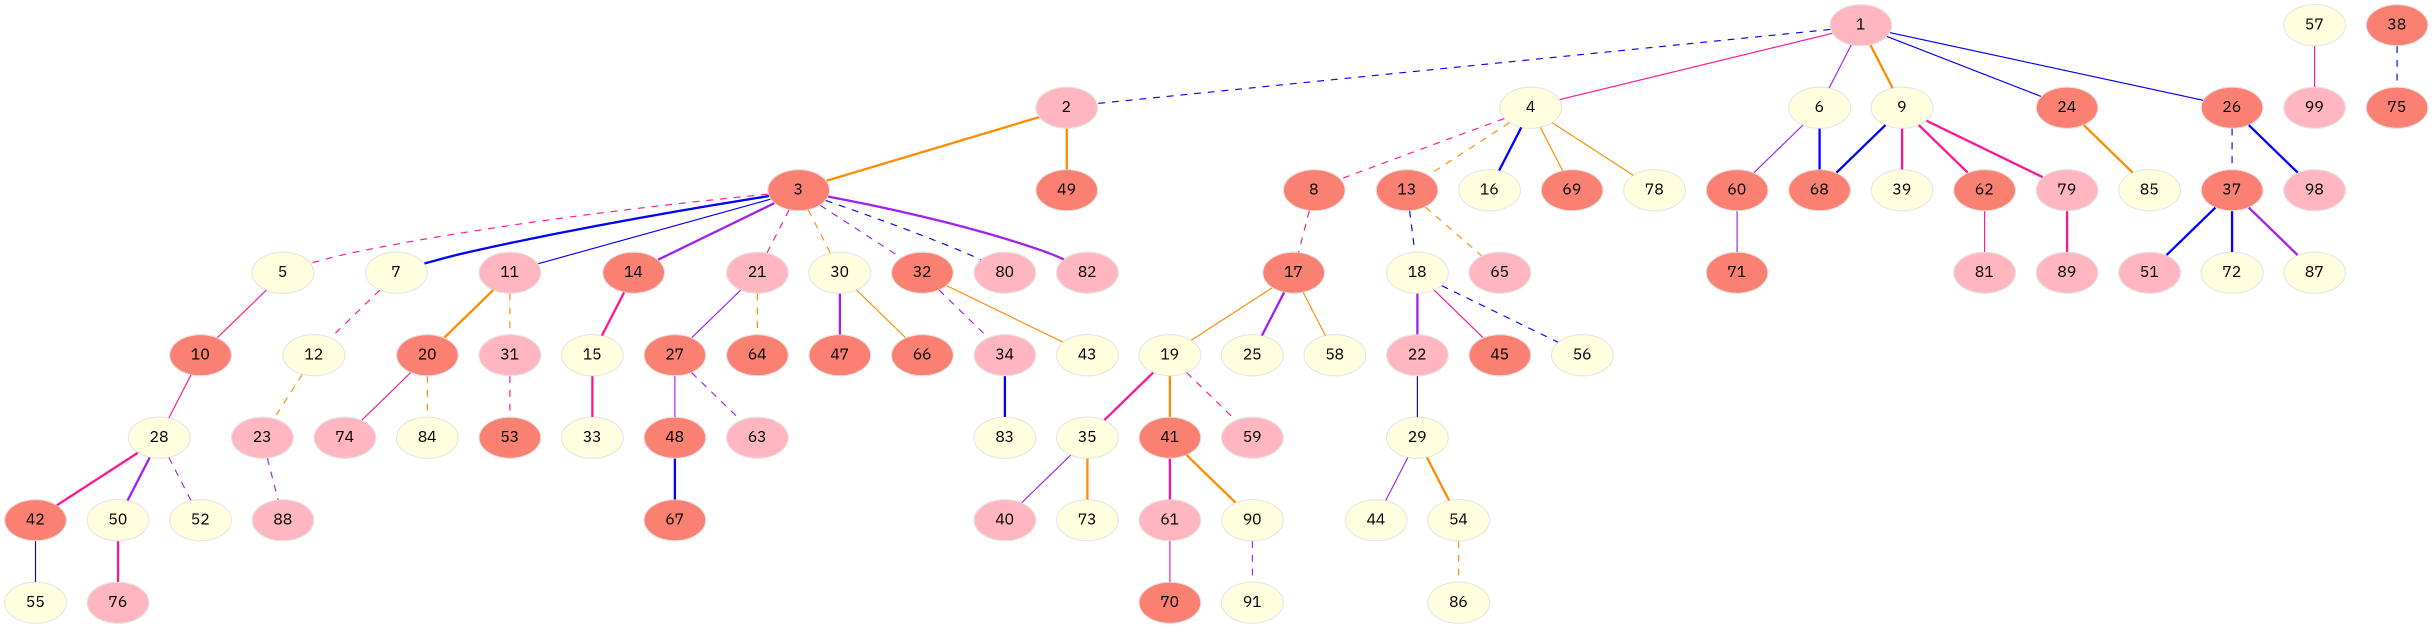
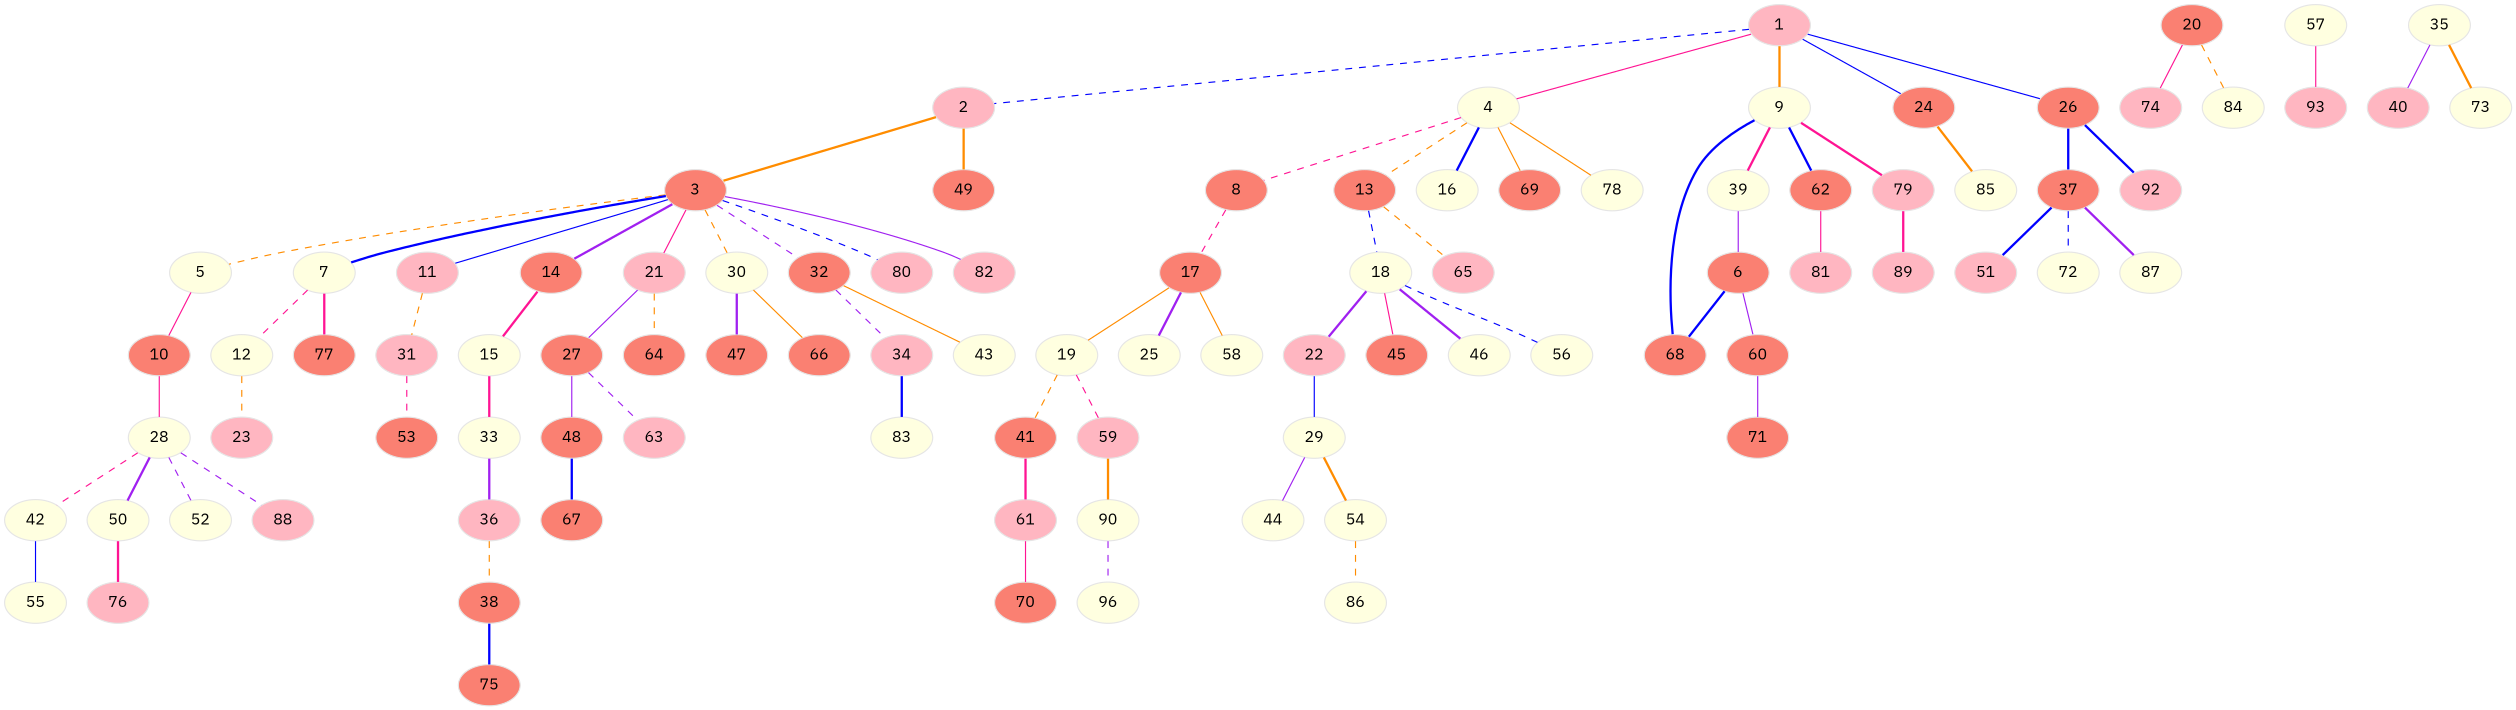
edge "1" -- "6": now "39" -- "6"
edge "38" -- "75": style dashed -> bold
node "6": fillcolor lightyellow -> salmon
node "99": label "99" -> "93"
edge "9" -- "62": color deeppink -> blue
edge "26" -- "37": style dashed -> bold
node "98": label "98" -> "92"
edge "3" -- "5": color deeppink -> darkorange
edge "3" -- "82": style bold -> solid
edge "3" -- "21": style dashed -> solid
edge "37" -- "72": style bold -> dashed
edge "11" -- "20": removed
node "77": added
node "46": added
edge "19" -- "35": removed
edge "19" -- "41": style bold -> dashed
edge "28" -- "42": style bold -> dashed
edge "23" -- "88": now "28" -- "88"
edge "41" -- "90": now "59" -- "90"
node "42": fillcolor salmon -> lightyellow
node "36": added
node "91": label "91" -> "96"
